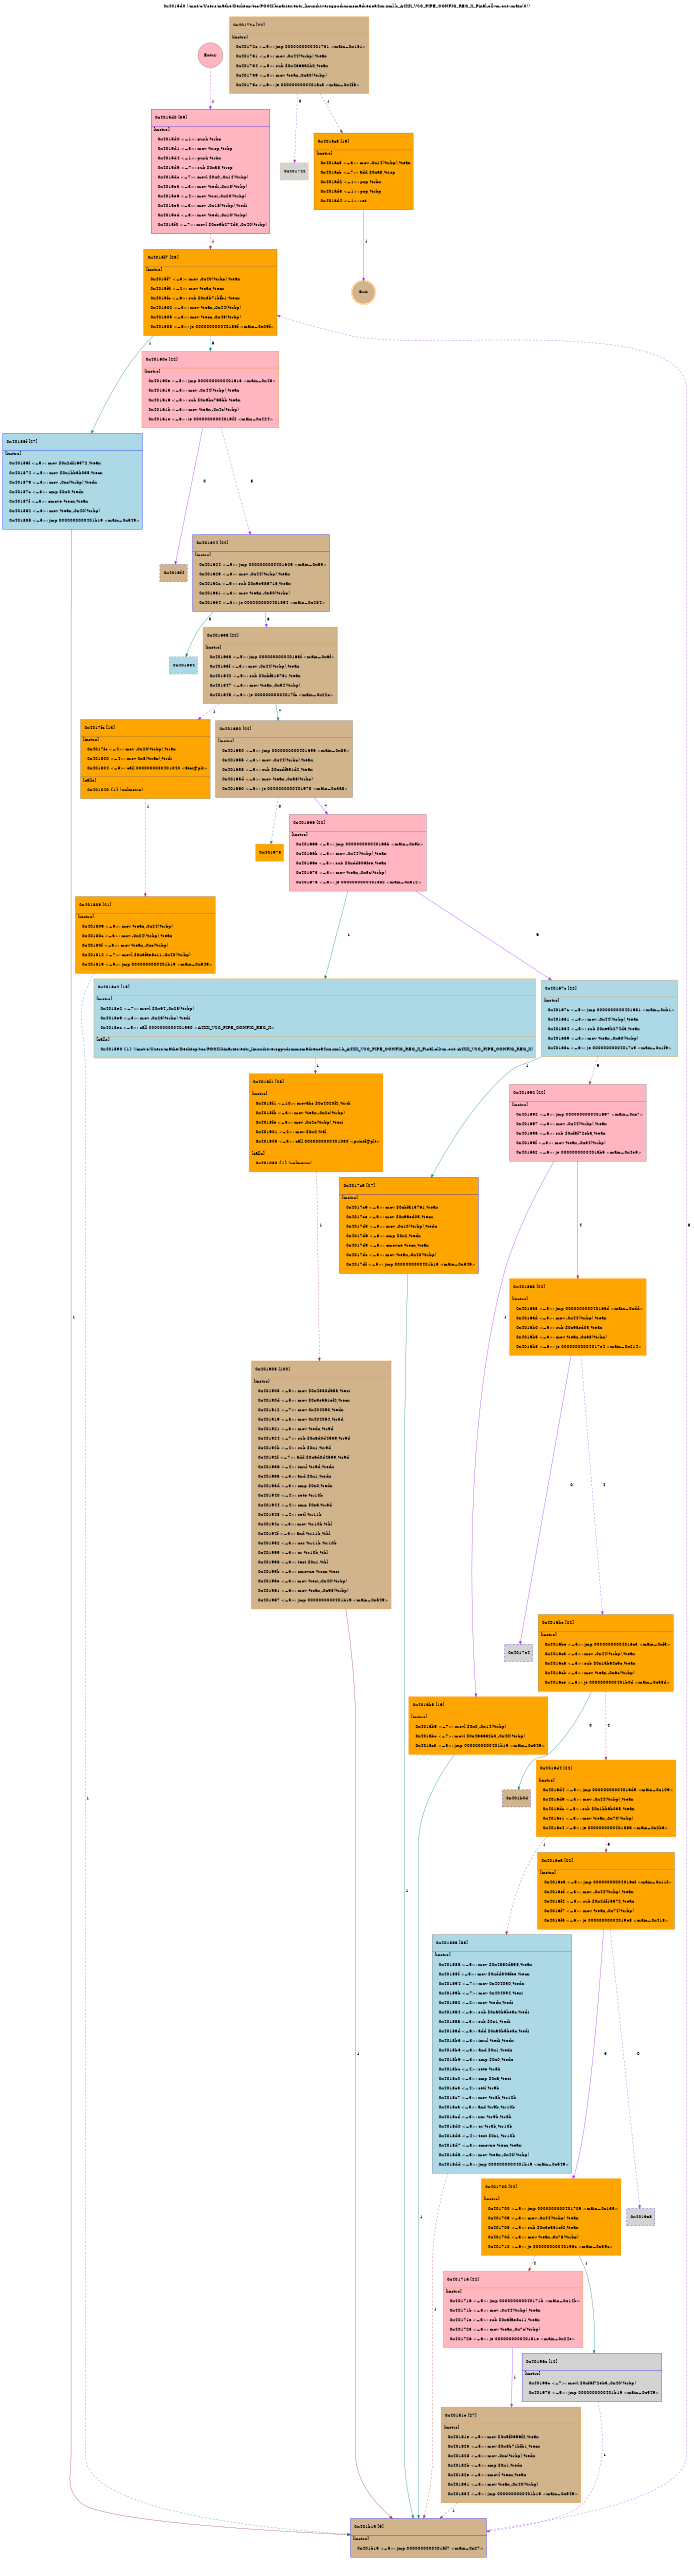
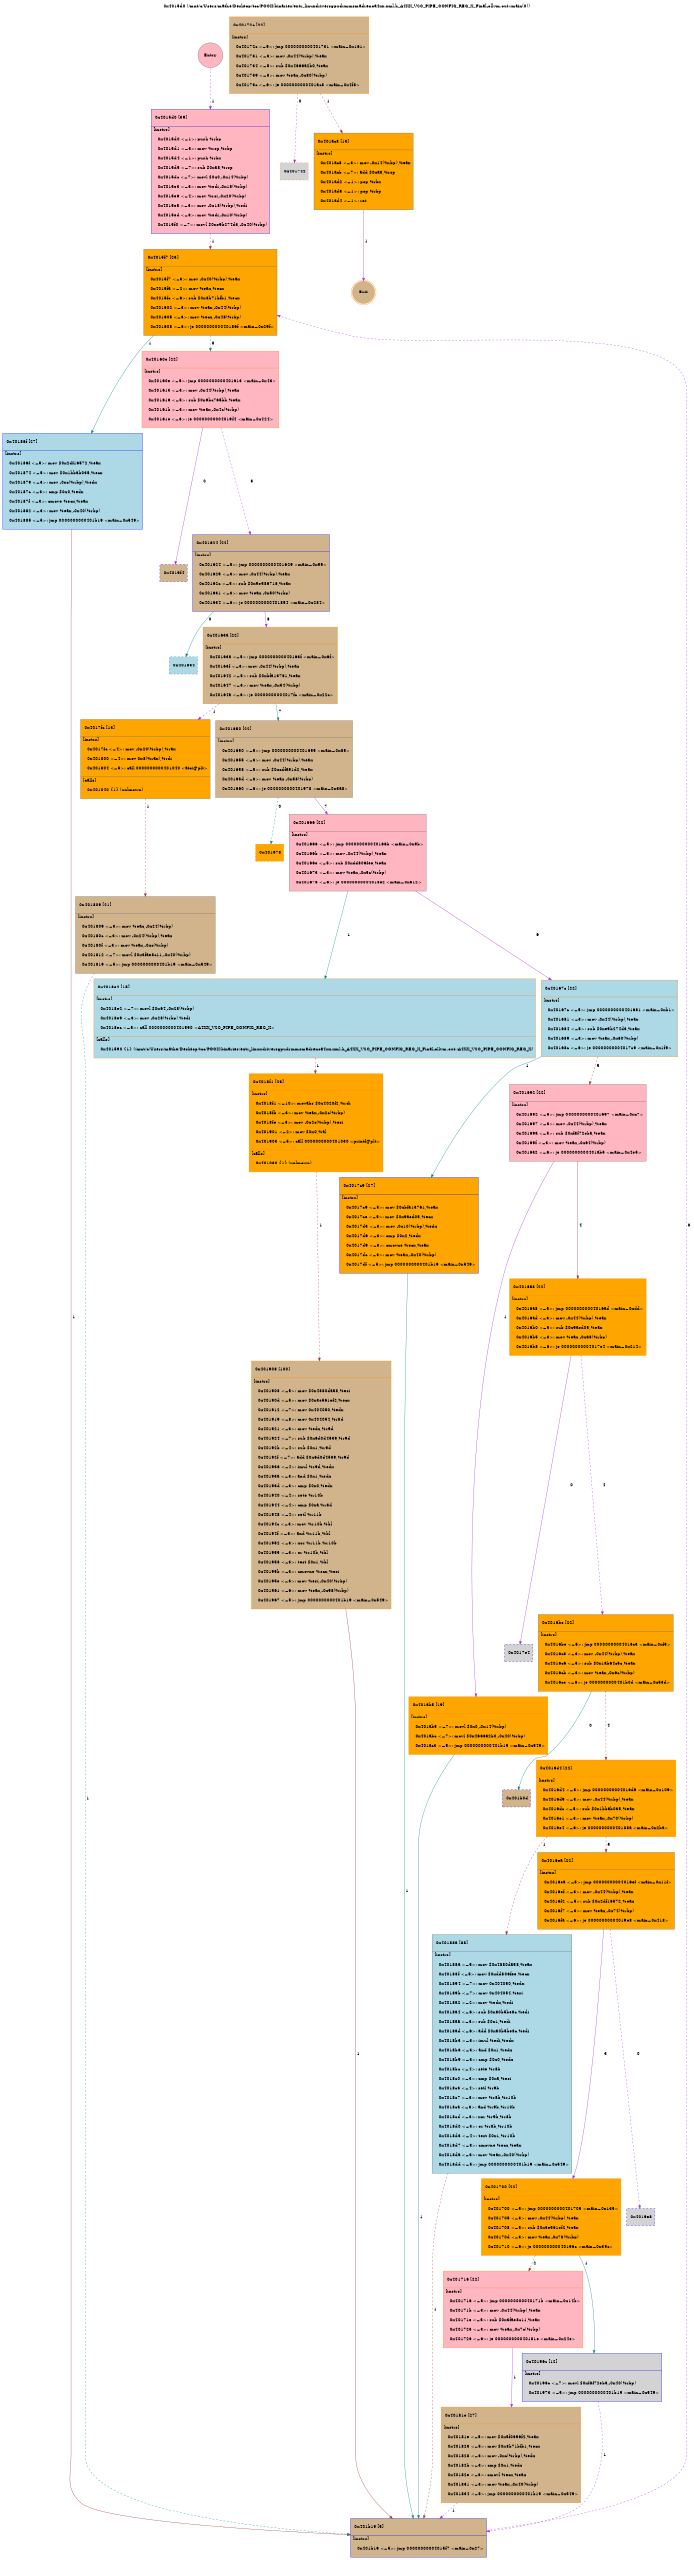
node "0x401809 [21]": fillcolor orange -> tan
